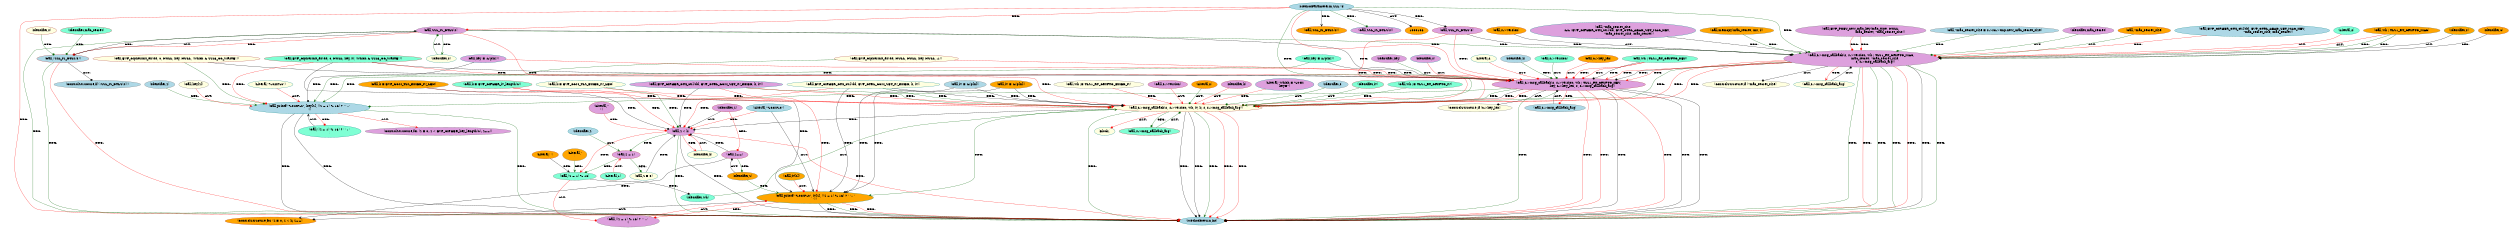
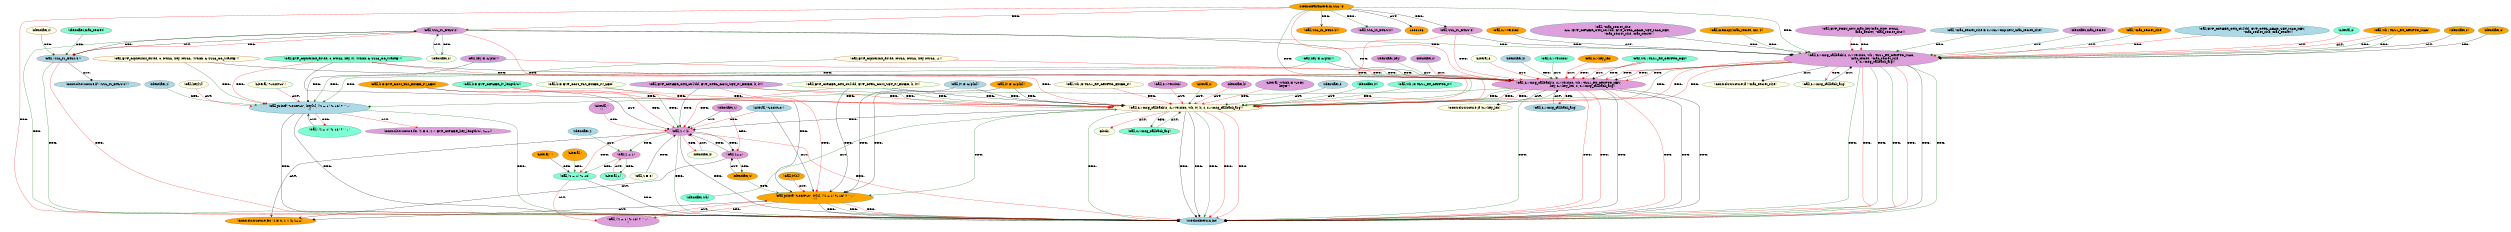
node "(MethodParameterIn,SSL *s)": fillcolor lightblue -> orange
node "(Identifier,c)": color brown -> teal
node "(Identifier,iv)": color brown -> teal
edge "(Call,k = EVP_GCM_TLS_FIXED_IV_LEN)" -> "(Call,z < k)": label "DDG: " -> "AST: "
edge "(Call,z < k)" -> "(Call,z++)": added, label "DDG:"
edge "(Call,z < k)" -> "(ControlStructure,for (z = 0; z < k; z++))": added, label "AST:"
edge "(Call,z + 1)" -> "(Call,z = 0)": now "(Call,z + 1)" -> "(Literal,1)"
edge "(Call,(z + 1) % 16)" -> "(Identifier,wh)": now "(Call,(z + 1) % 16)" -> "(MethodReturn,int)"
edge "(Call,z++)" -> "(ControlStructure,for (z = 0; z < k; z++))": label "DDG: " -> "AST: "
